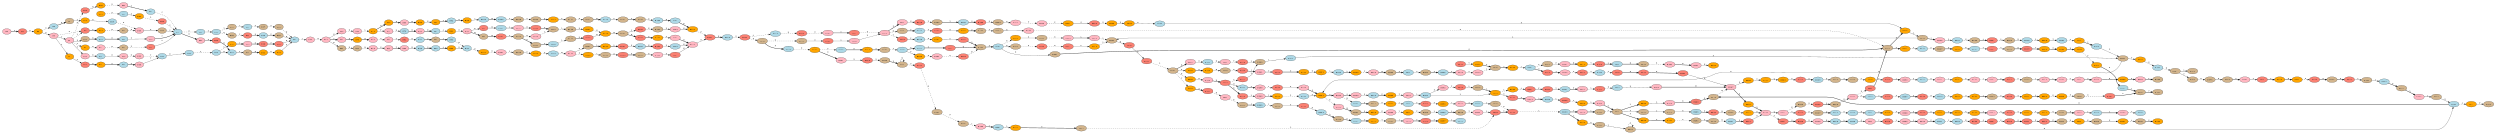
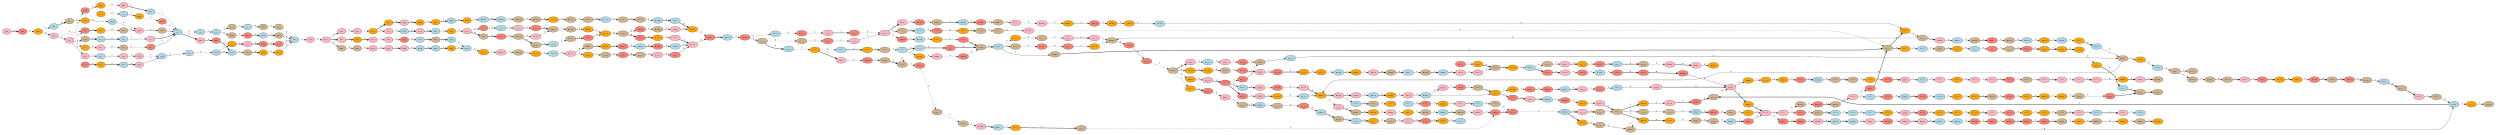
node "S7": removed
edge "S490" -> "S496": style bold -> solid
edge "S361" -> "S372": removed, label "L"
